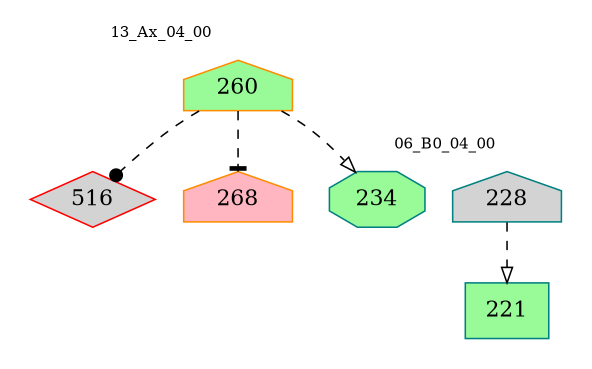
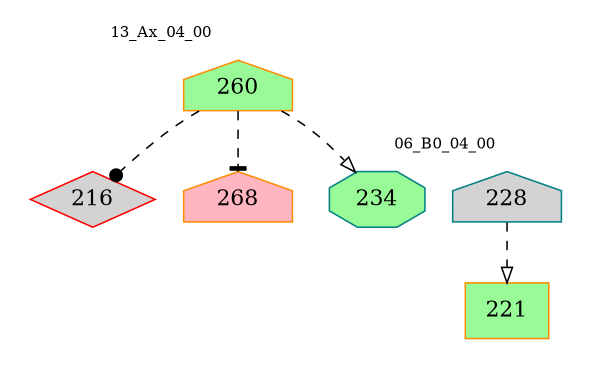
node "516": label "516" -> "216"
node "221": color teal -> darkorange
